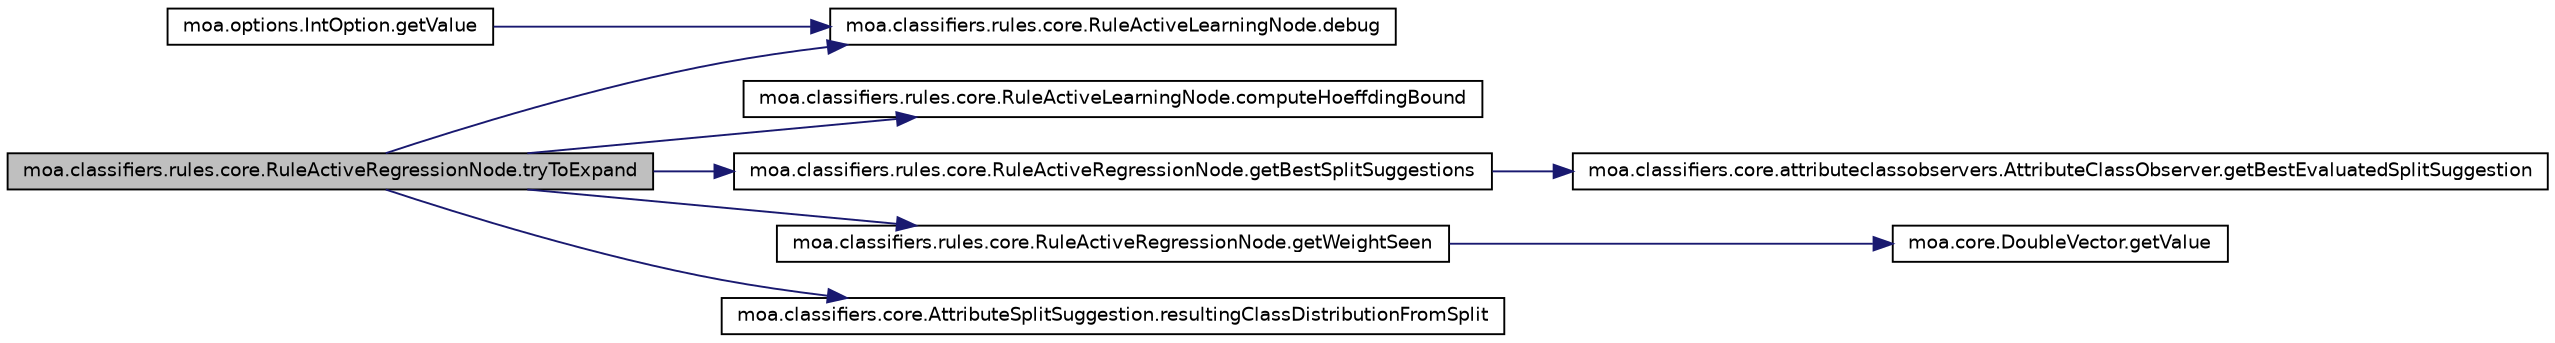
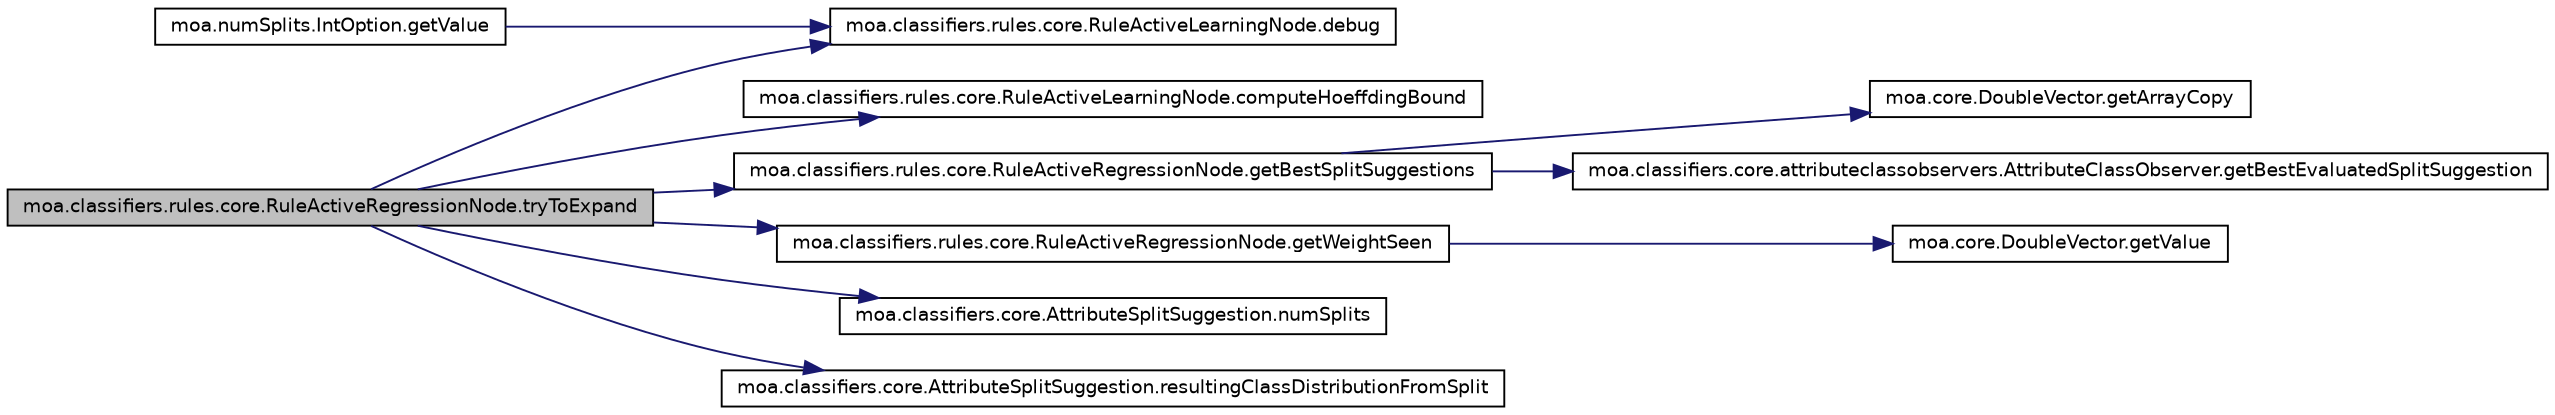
node "moa.options.IntOption.getValue": label "moa.options.IntOption.getValue" -> "moa.numSplits.IntOption.getValue"
node "moa.core.DoubleVector.getArrayCopy": added
node "moa.classifiers.core.AttributeSplitSuggestion.numSplits": added
